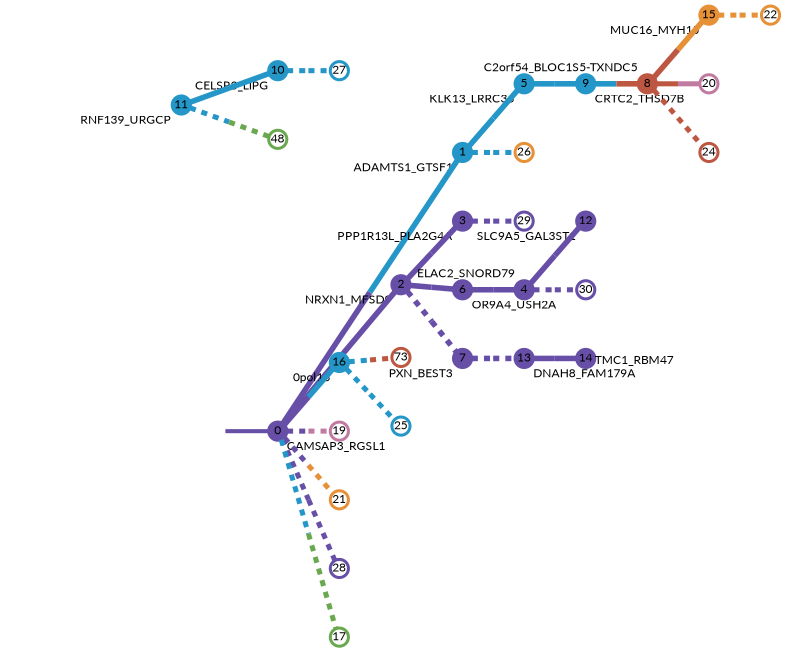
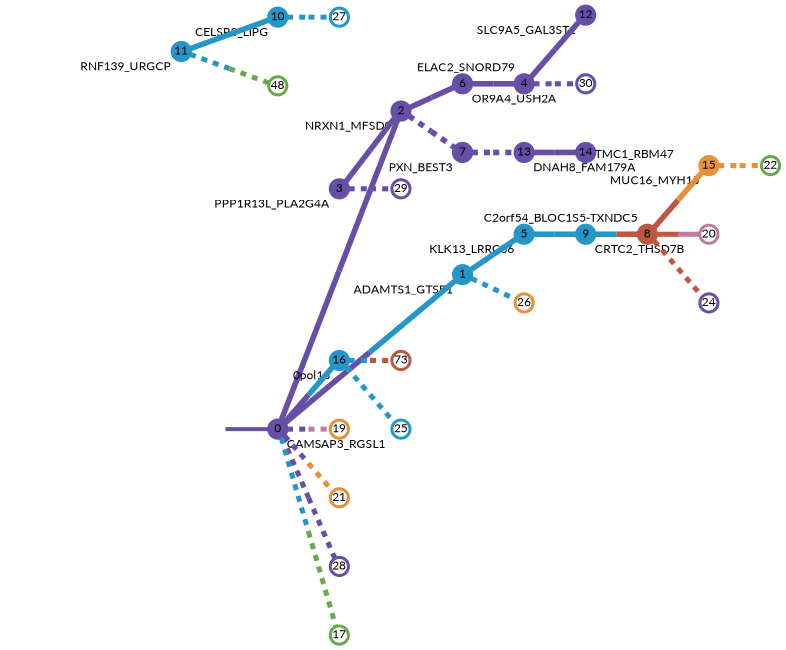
node "22": color #e69138ff -> #6aa84fff
node "24": color #be5742ff -> #674ea7ff
edge "2 NRXN1_MFSD9" -> "3 PPP1R13L_PLA2G4A": reversed
node "19": color #c27ba0ff -> #e69138ff
